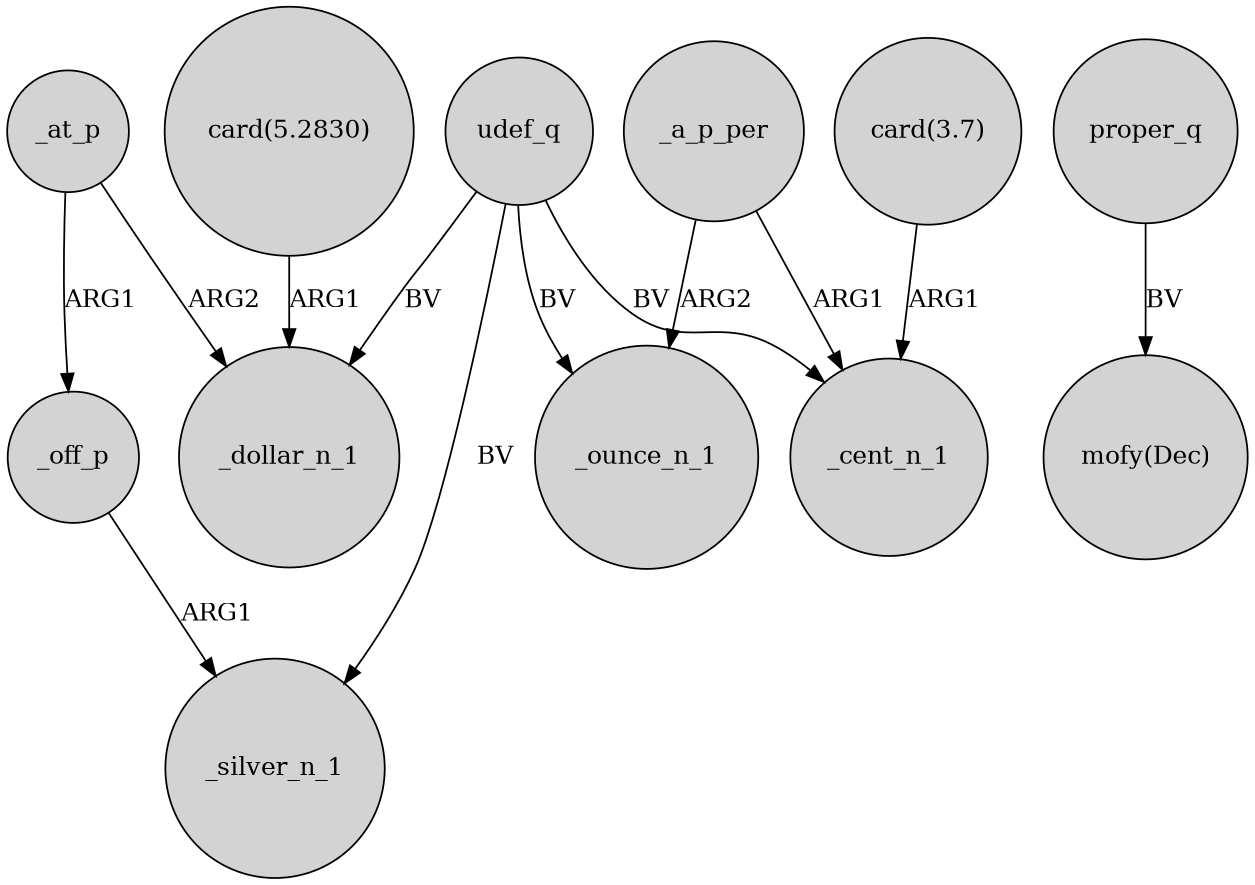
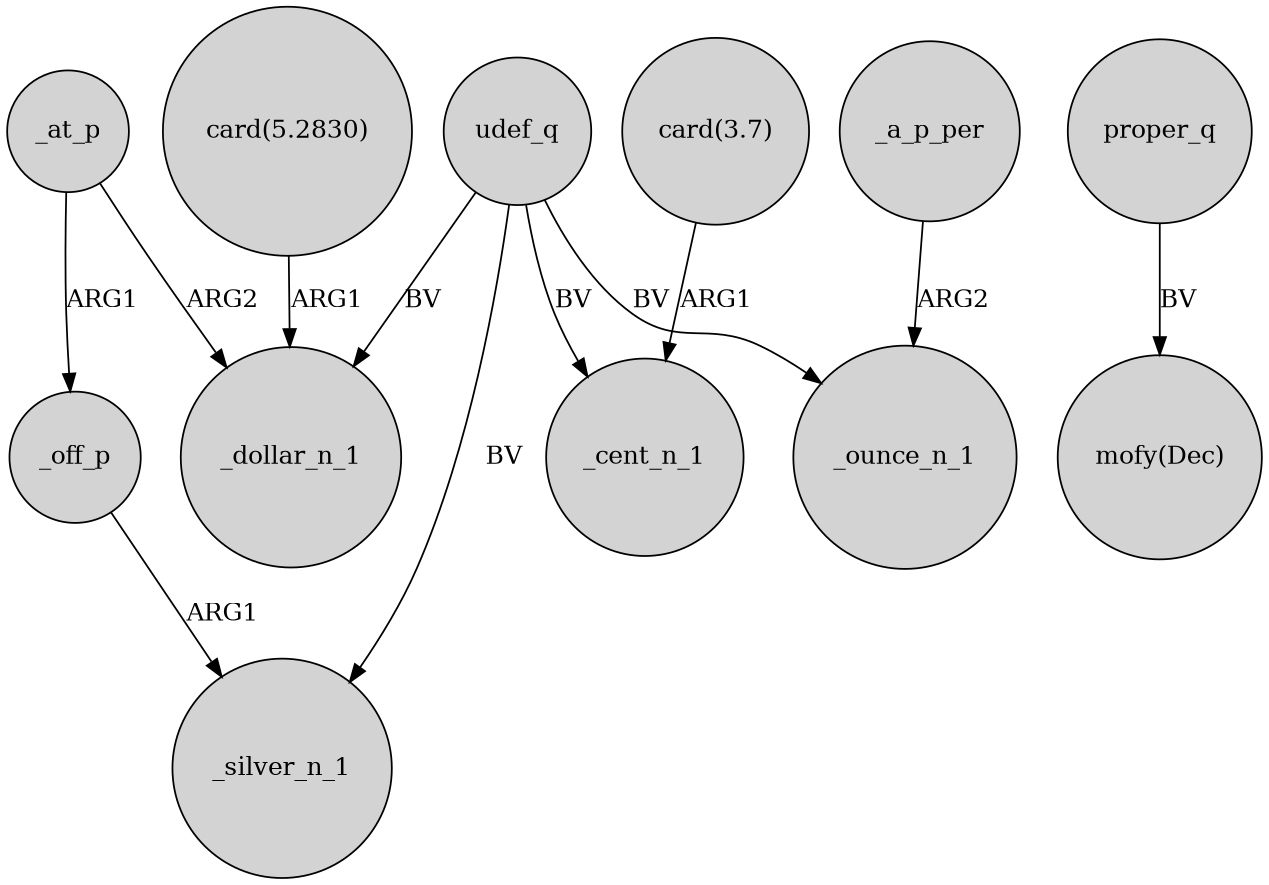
edge "_a_p_per" -> "_cent_n_1": removed, label "ARG1"
